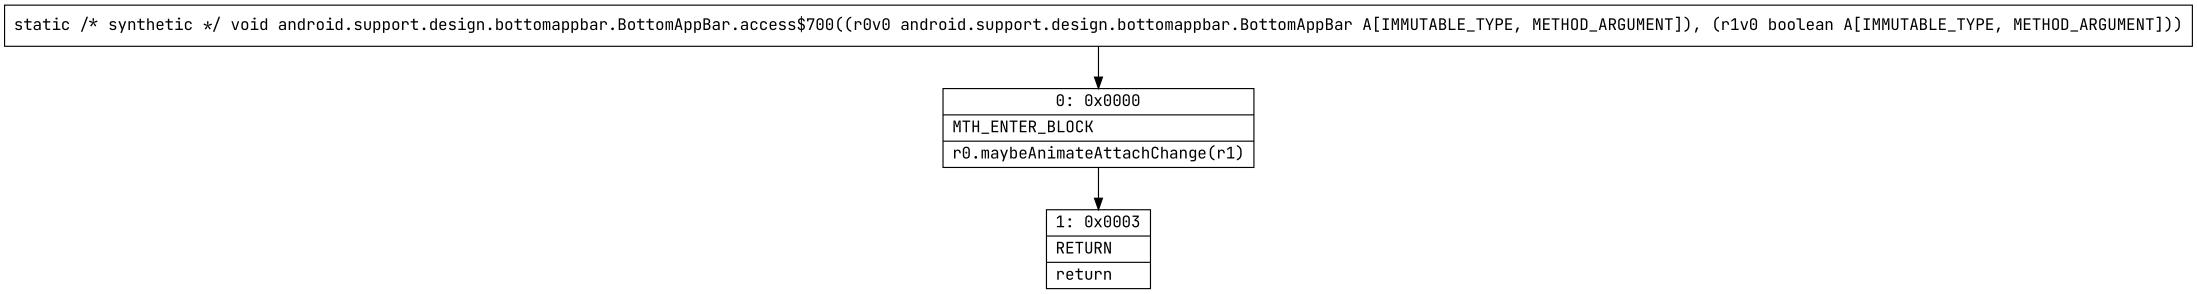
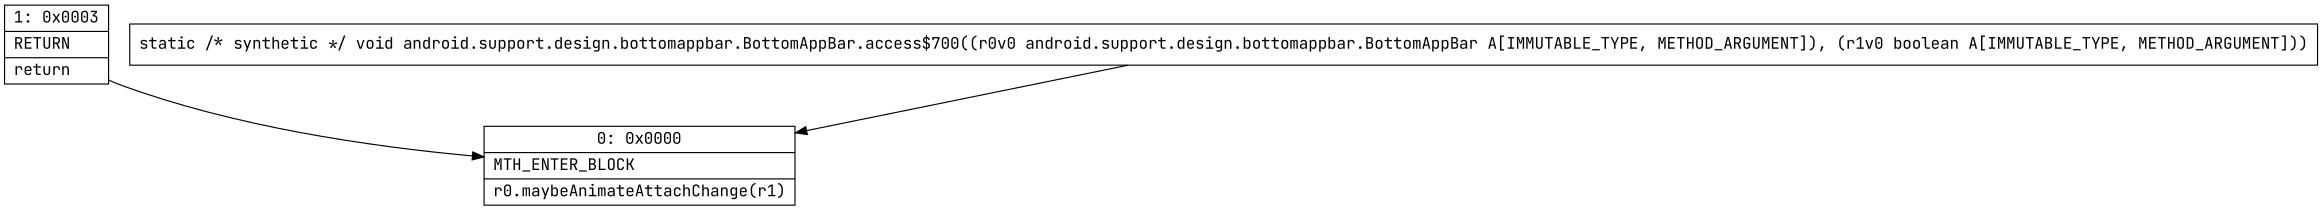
edge "0: 0x0000" -> "1: 0x0003": reversed
